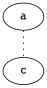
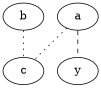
node "b": added
node "y": added
